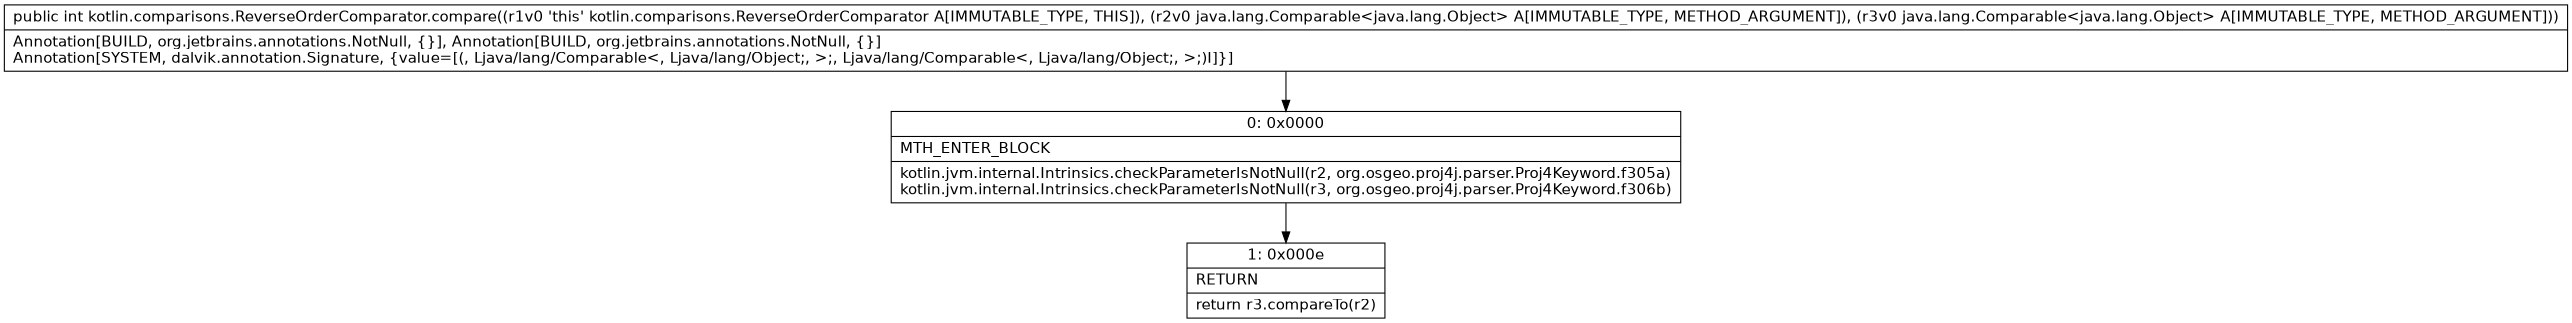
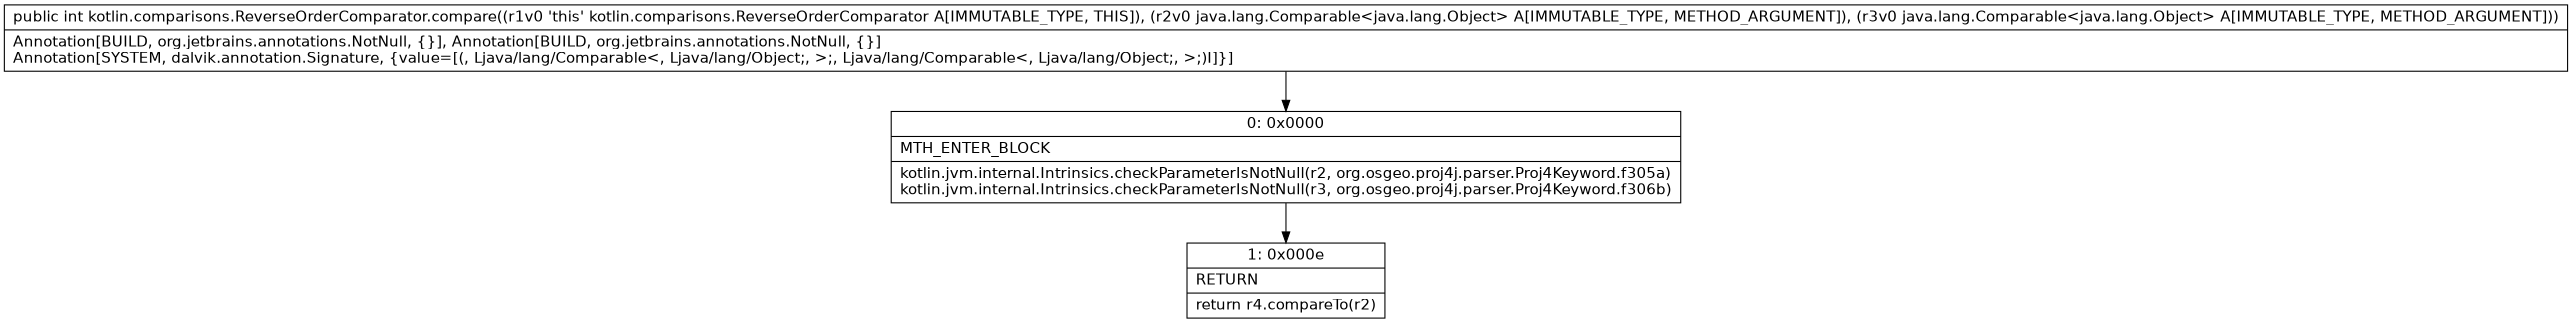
node "1: 0x000e": text "return r3.compareTo(r2)" -> "return r4.compareTo(r2)"
